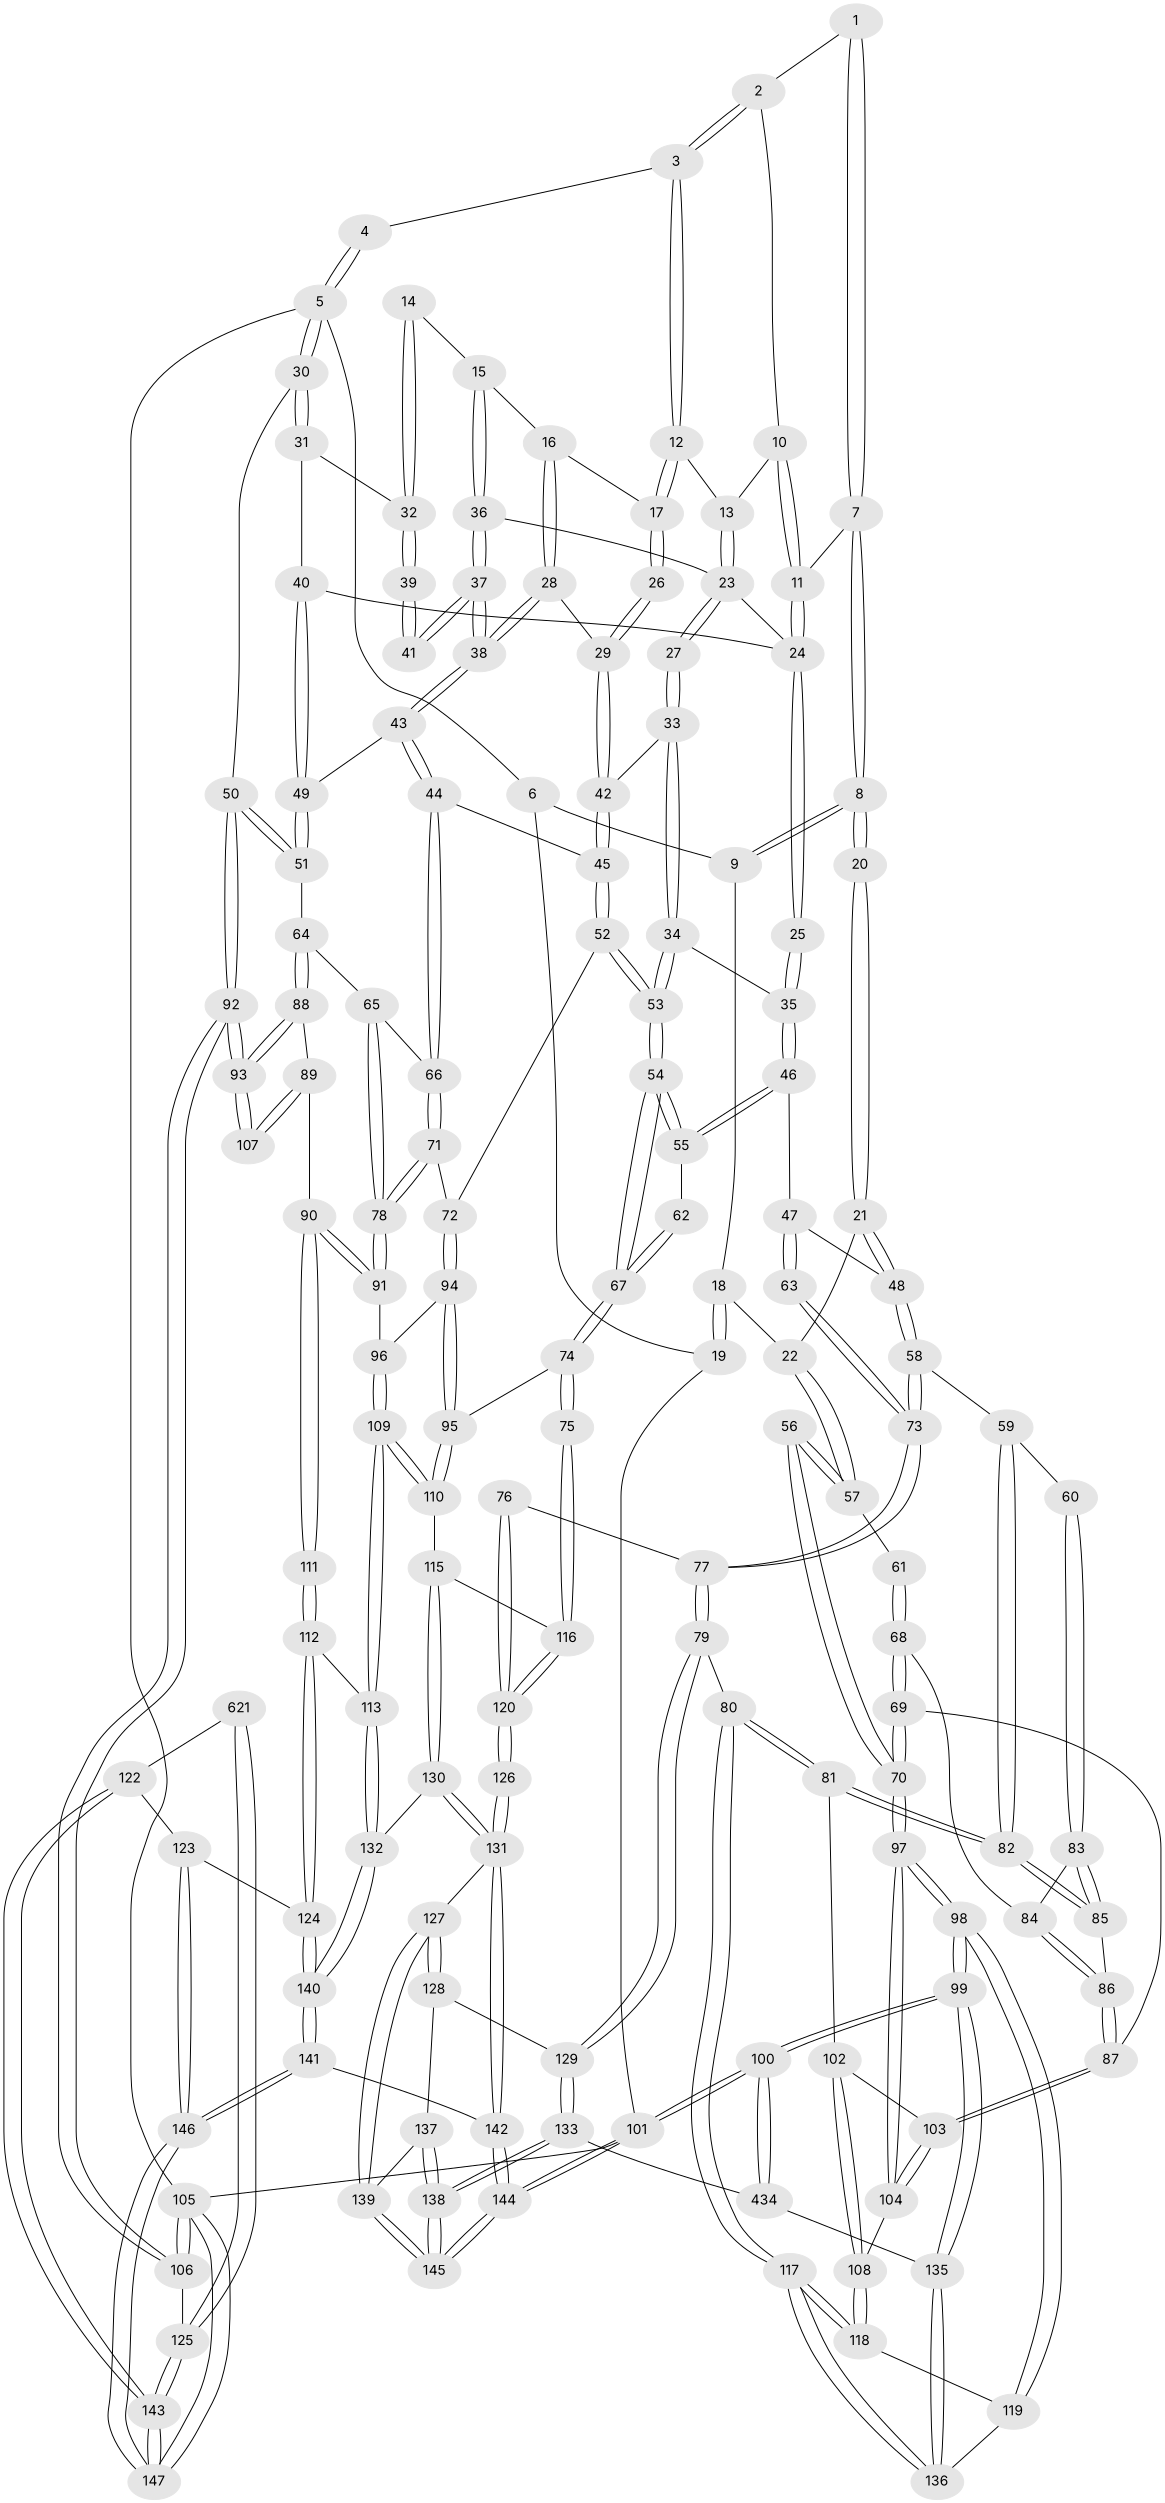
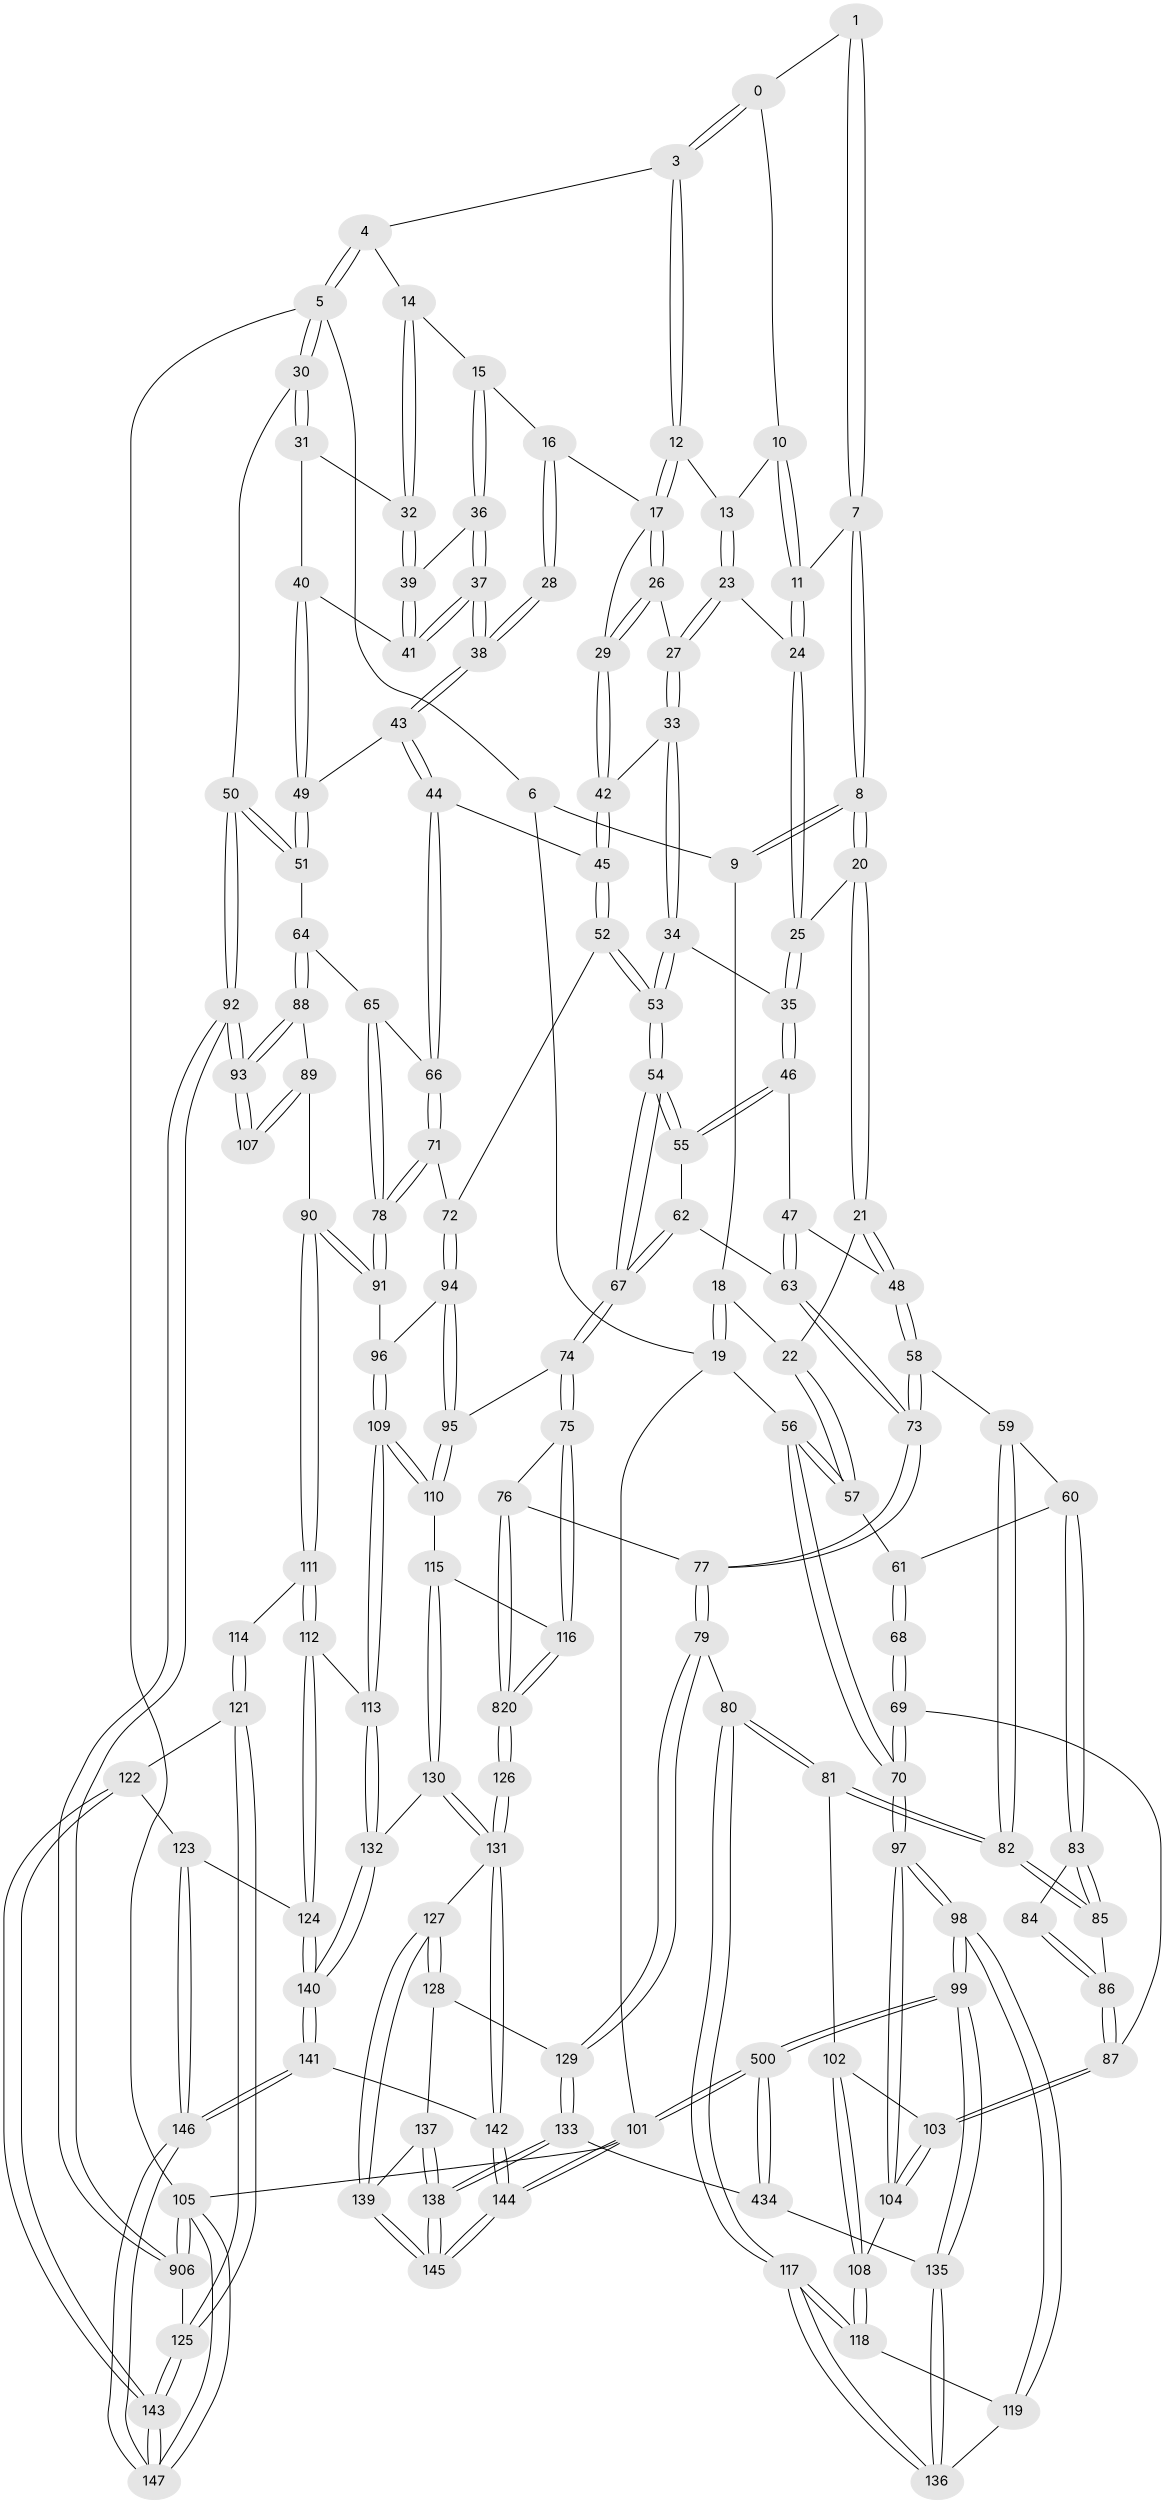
node "2": label "2" -> "0"
edge "4" -- "14": added
edge "36" -- "23": now "36" -- "39"
edge "28" -- "29": now "17" -- "29"
edge "26" -- "27": added
edge "40" -- "24": now "40" -- "41"
edge "20" -- "25": added
edge "62" -- "63": added
edge "19" -- "56": added
edge "75" -- "76": added
edge "60" -- "61": added
node "114": added
node "621": label "621" -> "121"
node "120": label "120" -> "820"
edge "68" -- "84": removed
node "100": label "100" -> "500"
node "106": label "106" -> "906"
